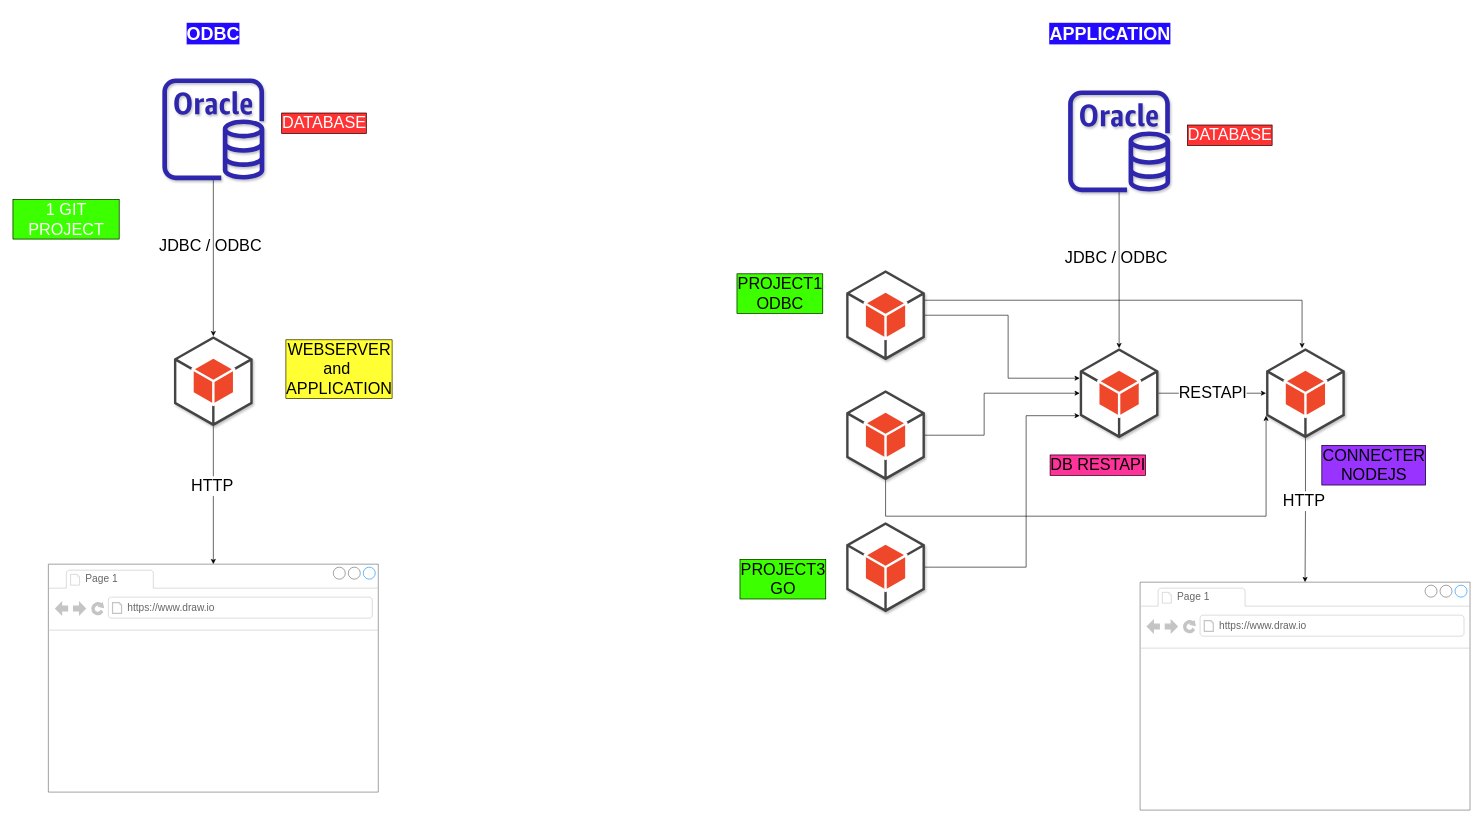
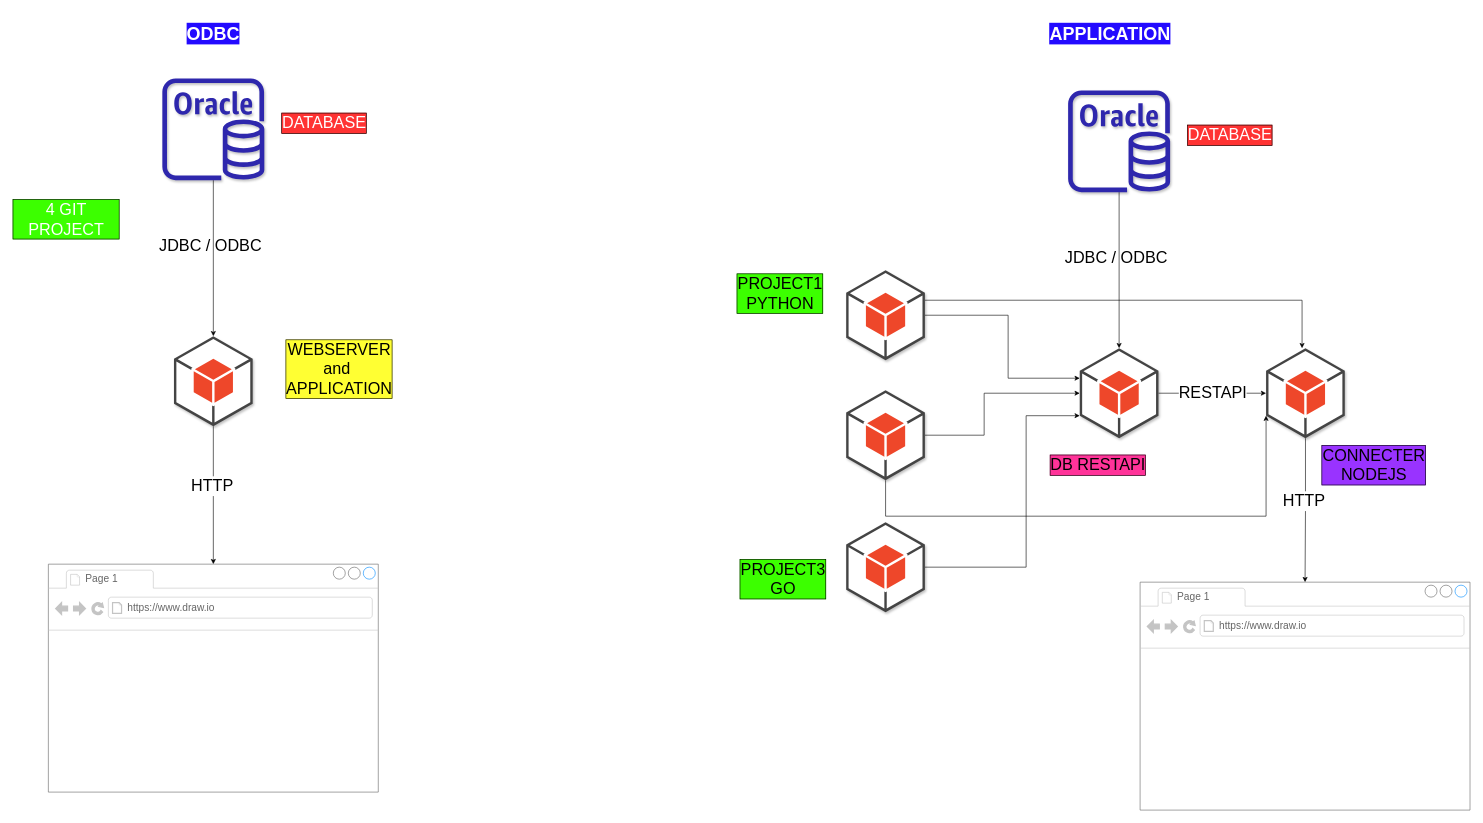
node "1 GIT PROJECT": label "1 GIT PROJECT" -> "4 GIT PROJECT"
node "PROJECT1 ODBC": label "PROJECT1 ODBC" -> "PROJECT1 PYTHON"
